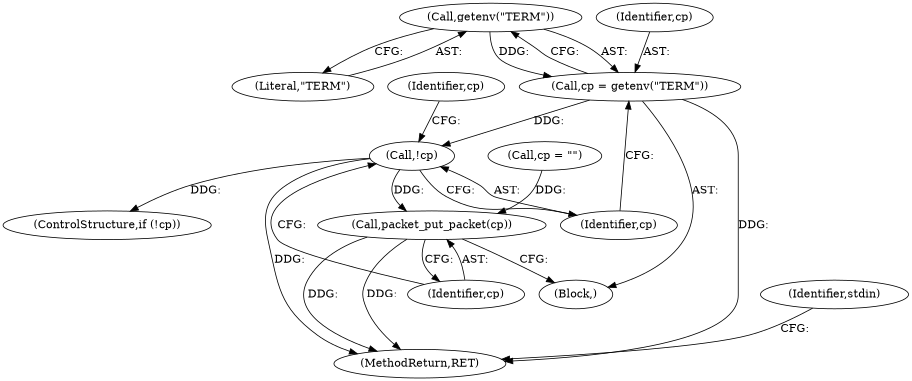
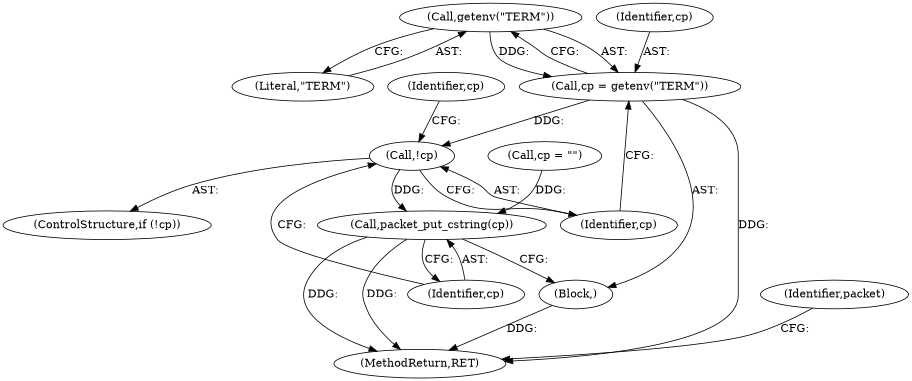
edge "(Call,!cp)" -> "(ControlStructure,if (!cp))": label "DDG: " -> "AST: "
node "(Call,packet_put_packet(cp))": label "(Call,packet_put_packet(cp))" -> "(Call,packet_put_cstring(cp))"
edge "(Call,!cp)" -> "(MethodReturn,RET)": now "(Block,)" -> "(MethodReturn,RET)"
node "(Identifier,stdin)": label "(Identifier,stdin)" -> "(Identifier,packet)"
